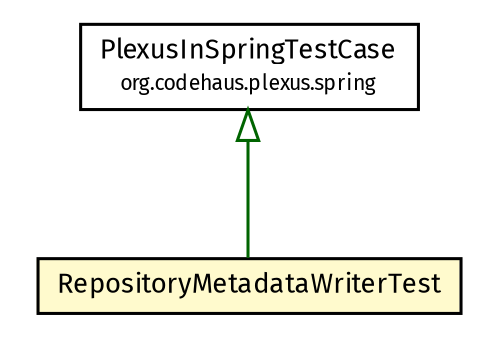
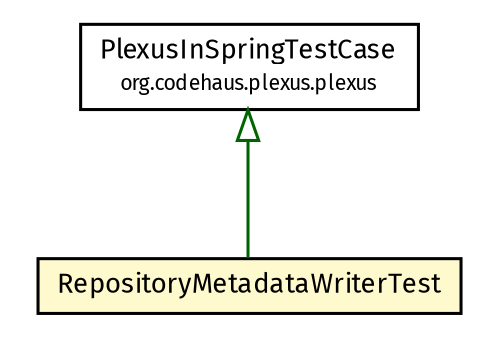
node "PlexusInSpringTestCase": text "org.codehaus.plexus.spring" -> "org.codehaus.plexus.plexus"
